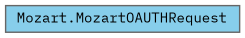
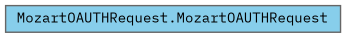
node "Mozart.MozartOAUTHRequest": label "Mozart.MozartOAUTHRequest" -> "MozartOAUTHRequest.MozartOAUTHRequest"
